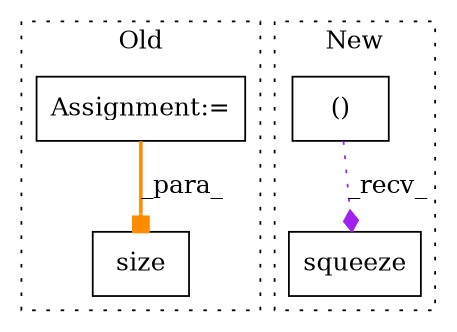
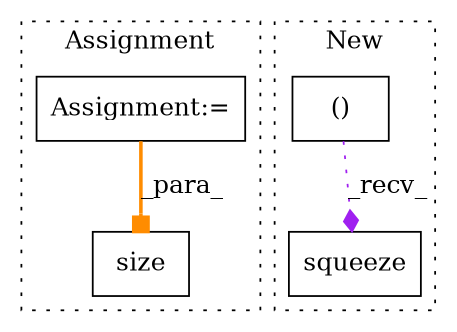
cluster "Old": label "Old" -> "Assignment"
